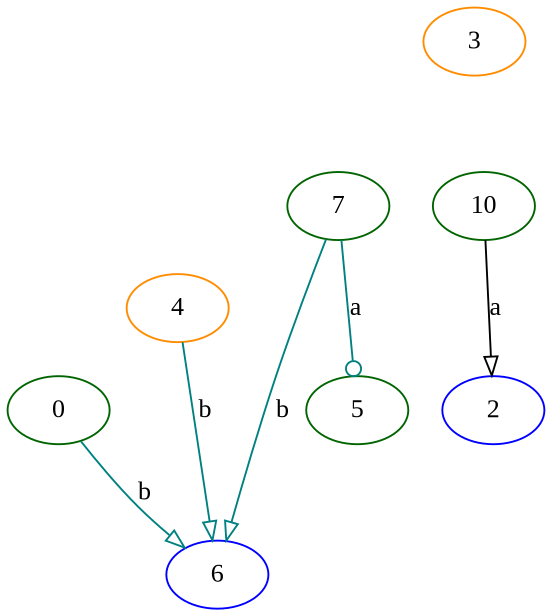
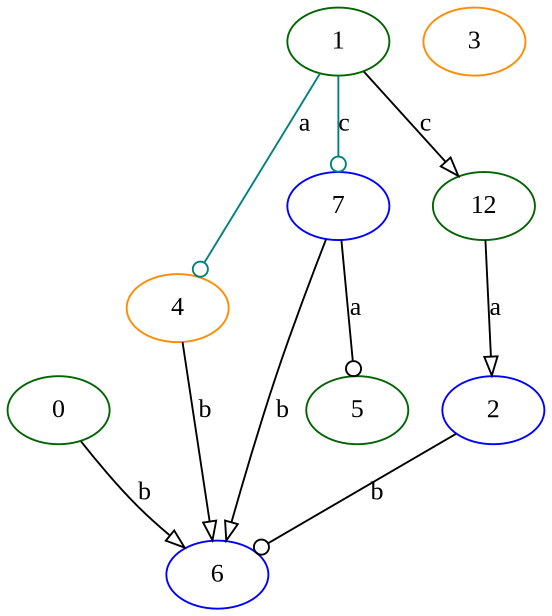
node "1": added
node "7": color darkgreen -> blue
node "10": label "10" -> "12"
edge "7" -> "5": color teal -> black
edge "7" -> "6": color teal -> black
edge "4" -> "6": color teal -> black
edge "2" -> "6": added, label "b"
edge "0" -> "6": color teal -> black
